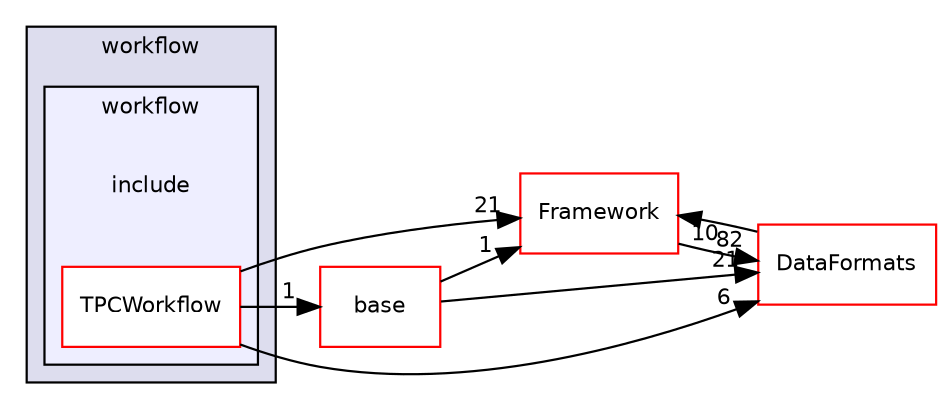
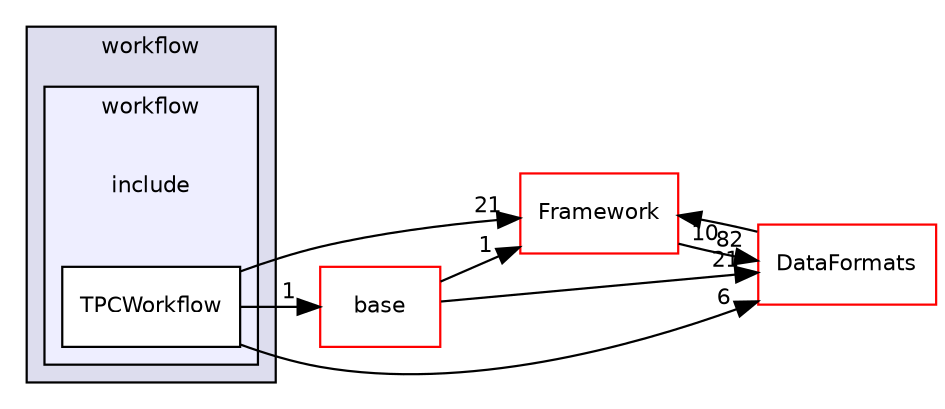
node "TPCWorkflow": color red -> black
